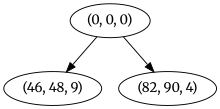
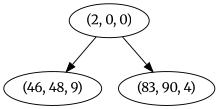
node "(0, 0, 0)": label "(0, 0, 0)" -> "(2, 0, 0)"
node "(82, 90, 4)": label "(82, 90, 4)" -> "(83, 90, 4)"
